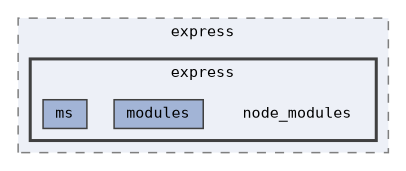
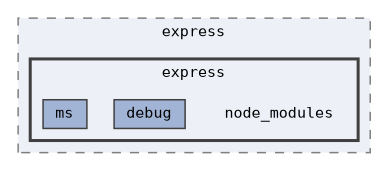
node "modules": label "modules" -> "debug"
